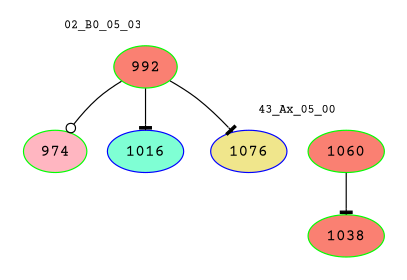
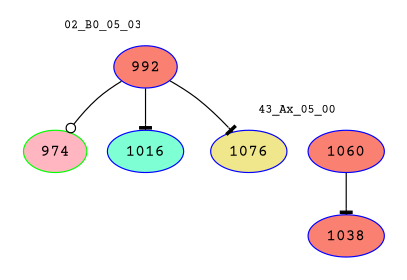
node "992": color green -> blue
node "1060": color green -> blue
node "1038": color green -> blue
